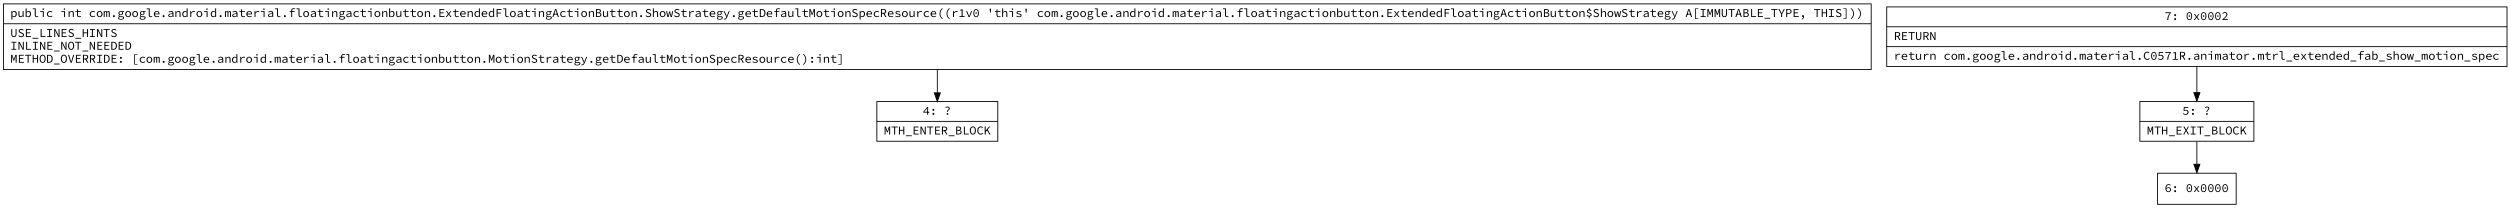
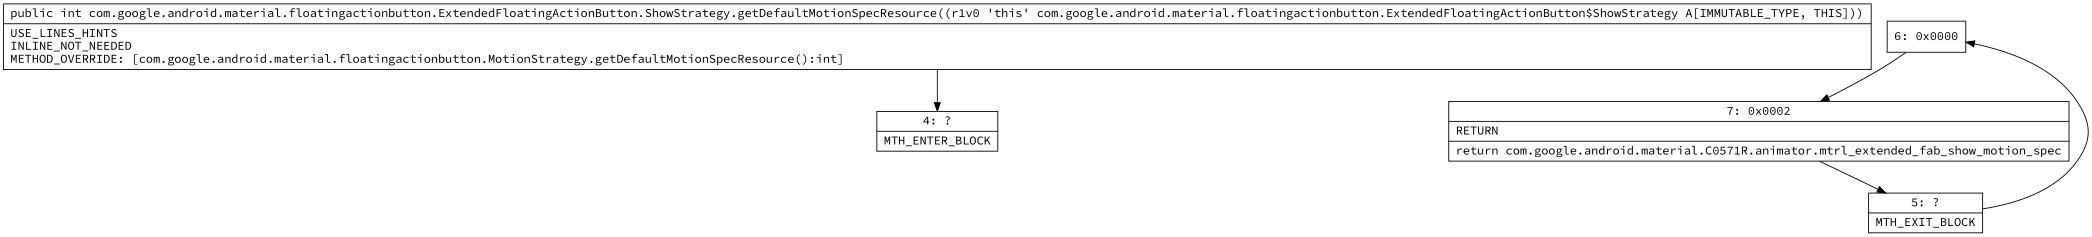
edge "6: 0x0000" -> "7: 0x0002": added
